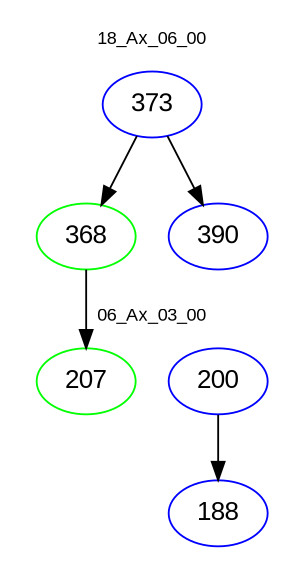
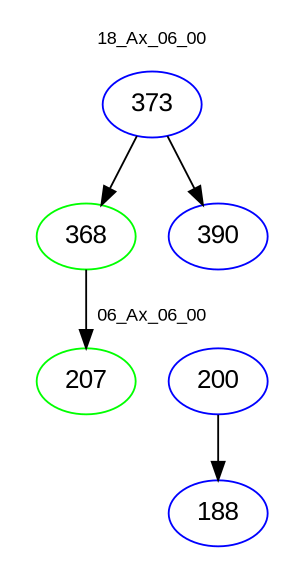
cluster "06_Ax_03_00": label "06_Ax_03_00" -> "06_Ax_06_00"
